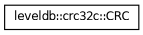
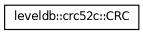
node "leveldb::crc32c::CRC": label "leveldb::crc32c::CRC" -> "leveldb::crc52c::CRC"
